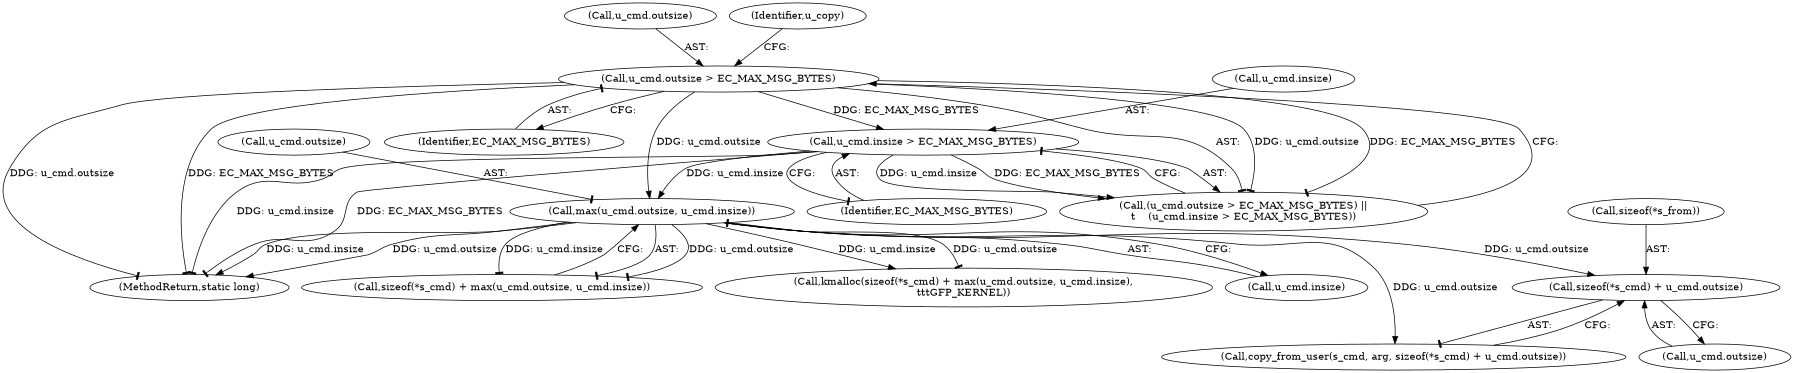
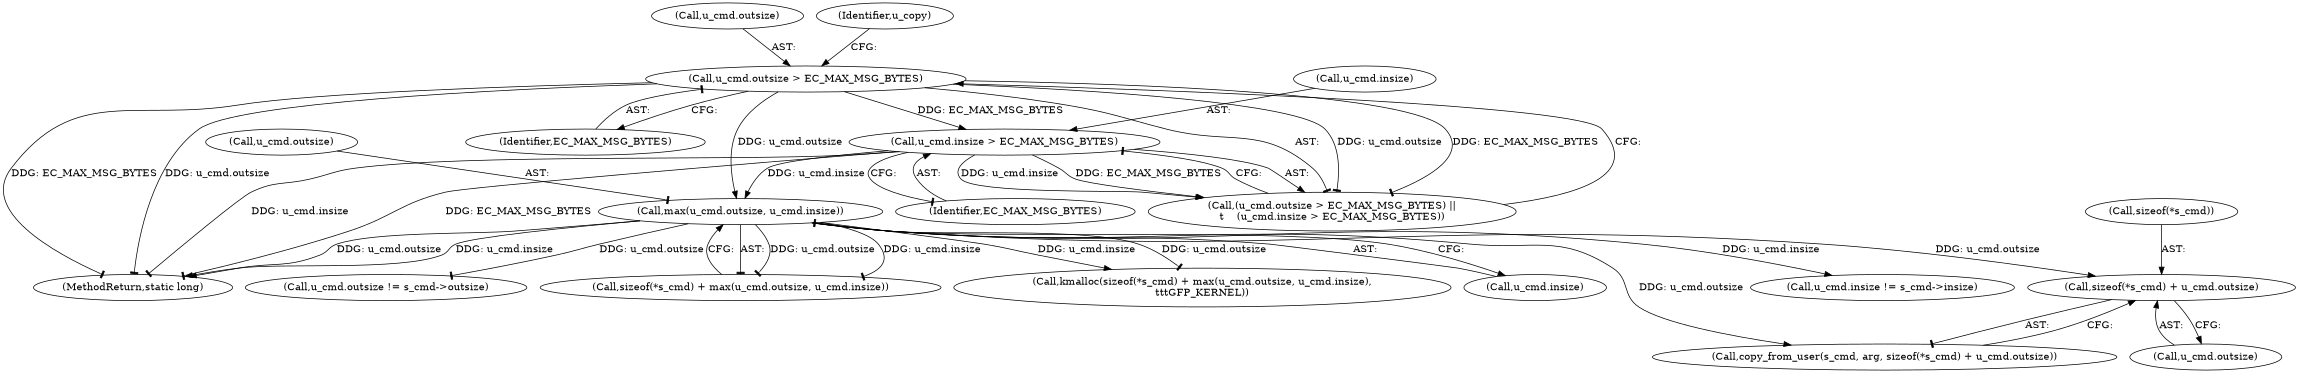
node "(Call,sizeof(*s_from))": label "(Call,sizeof(*s_from))" -> "(Call,sizeof(*s_cmd))"
node "(Call,u_cmd.outsize != s_cmd->outsize)": added
node "(Call,u_cmd.insize != s_cmd->insize)": added
